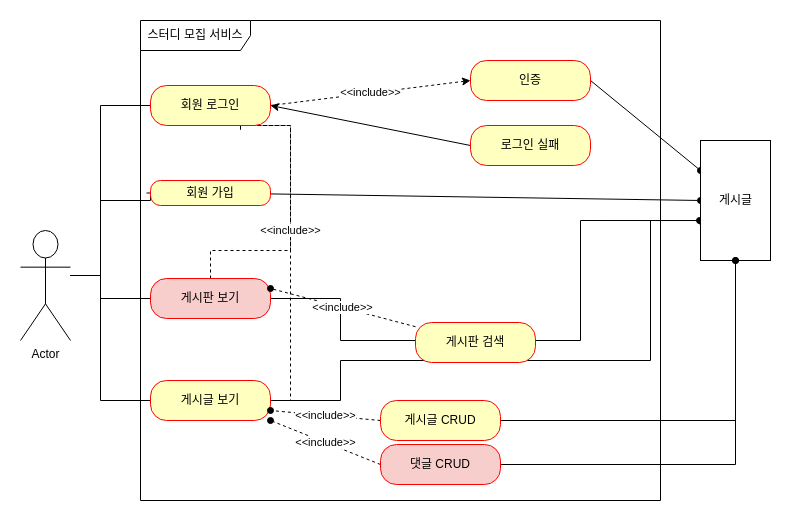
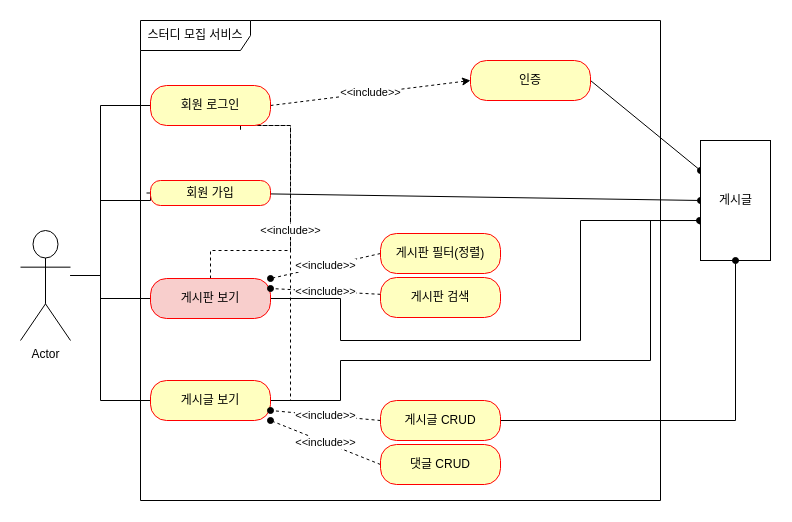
edge "로그인 실패" -> "회원 로그인": removed
node "로그인 실패": removed
node "게시판 필터(정렬)": added
edge "게시판 필터(정렬)" -> "게시판 보기": added, label "<<include>>"
node "게시판 검색": moved (476, 343) -> (441, 298)
node "댓글 CRUD": fillcolor #f8cecc -> #ffffc0
edge "댓글 CRUD" -> "게시글": removed
